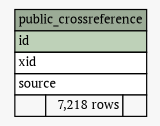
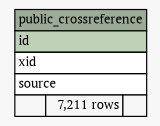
node "public_crossreference": text "7,218 rows" -> "7,211 rows"
